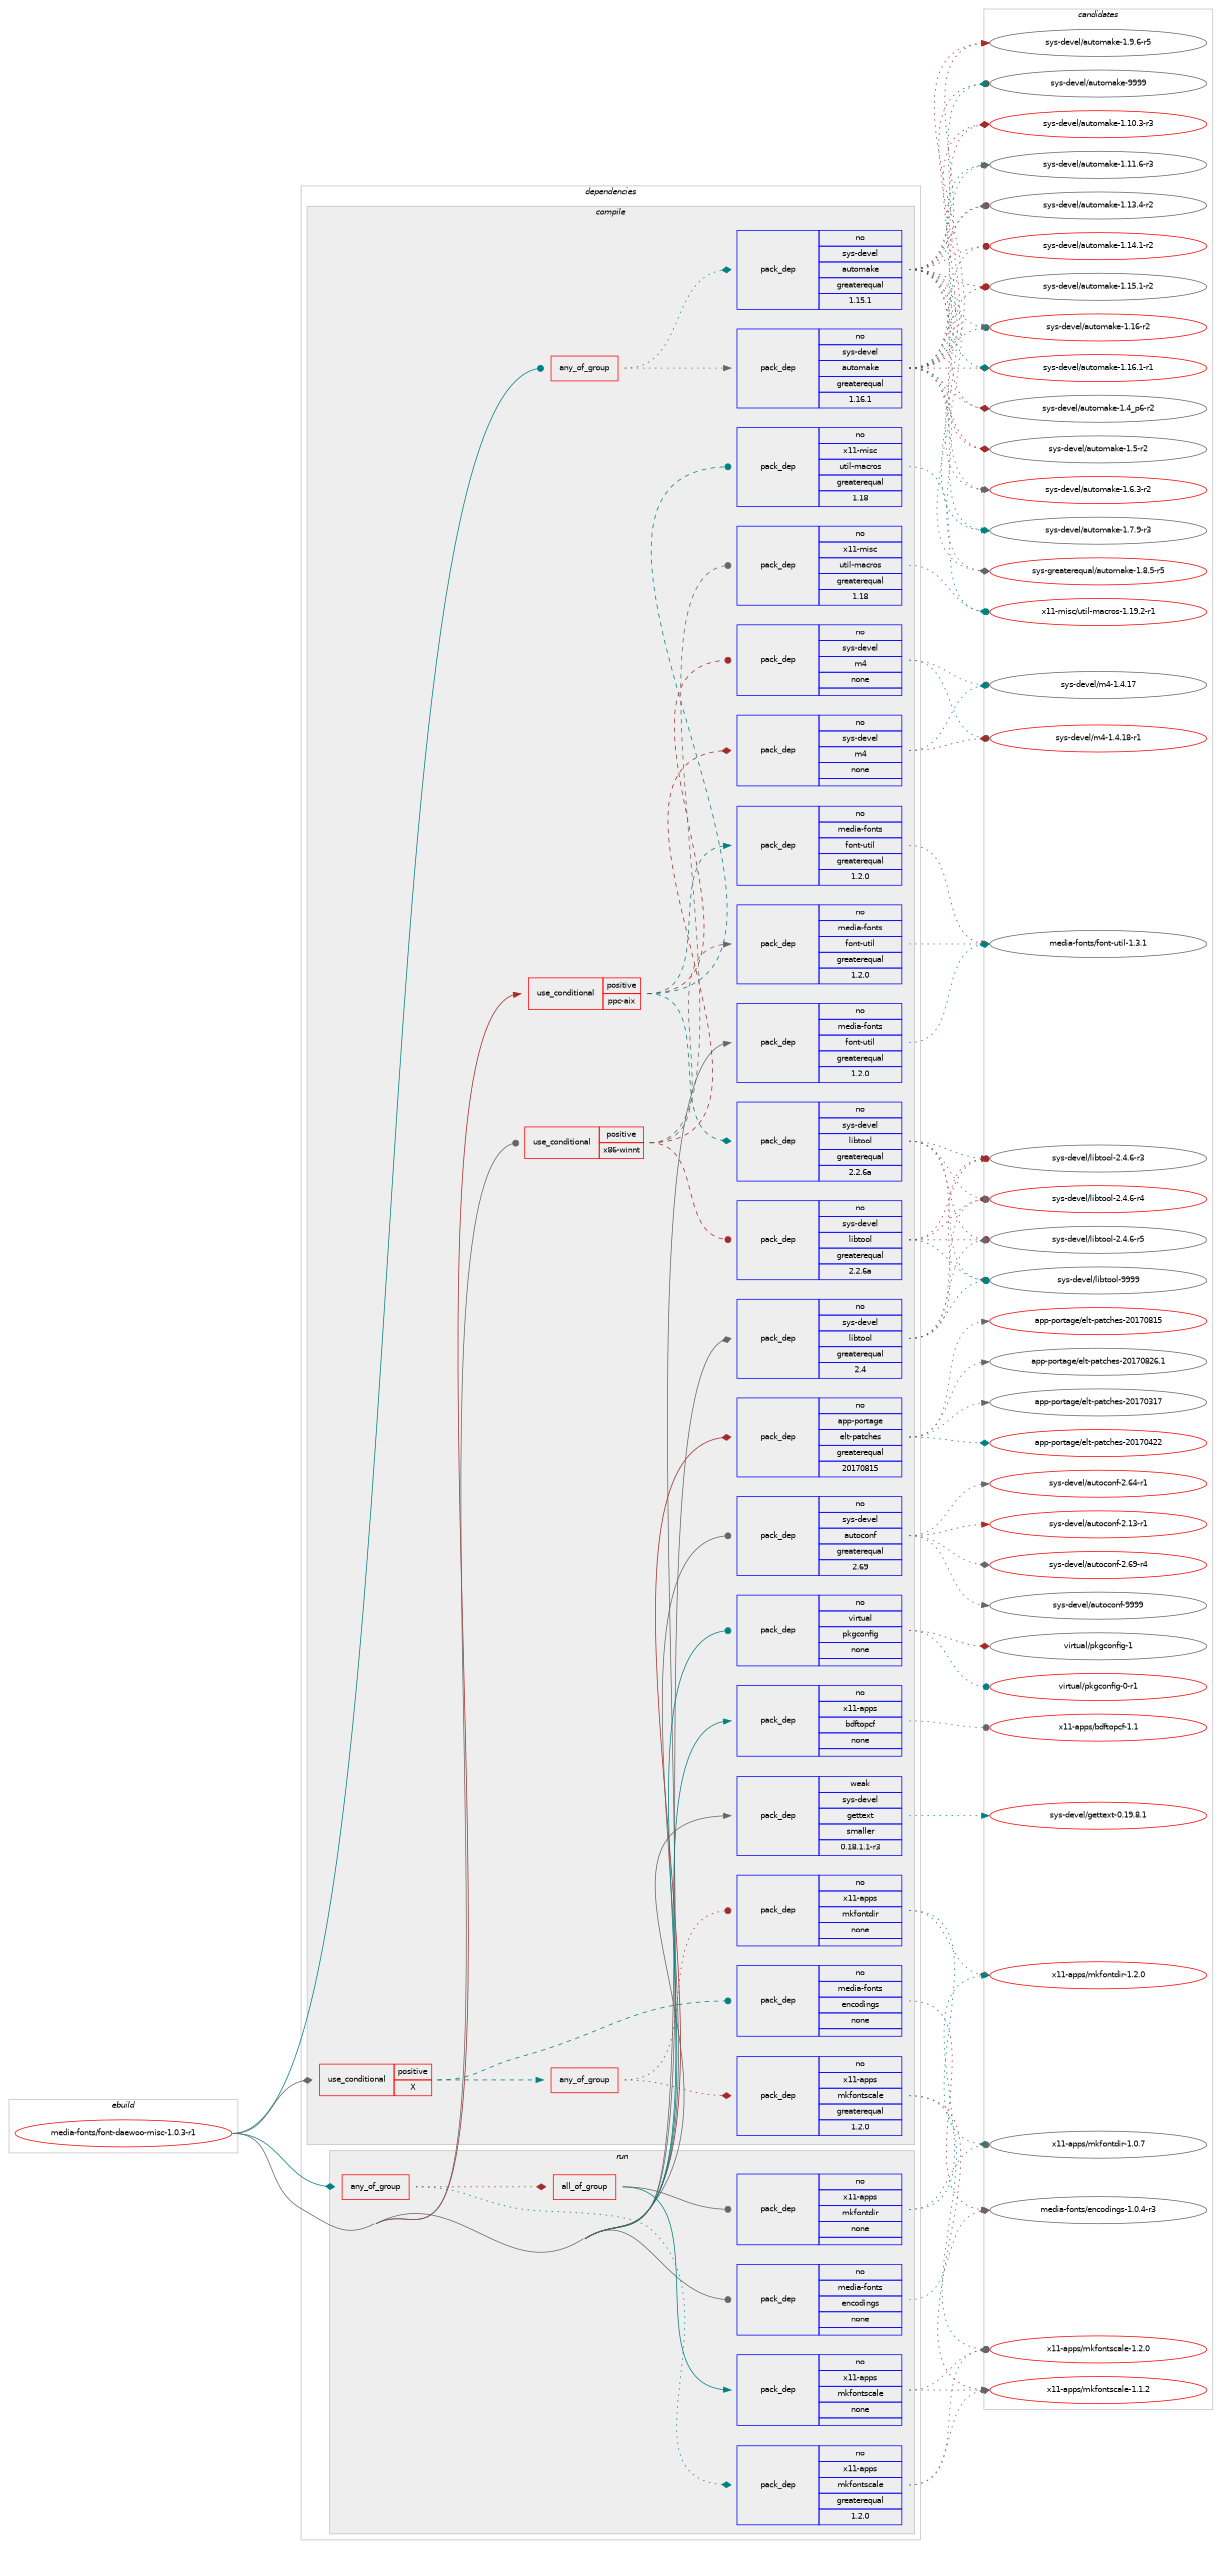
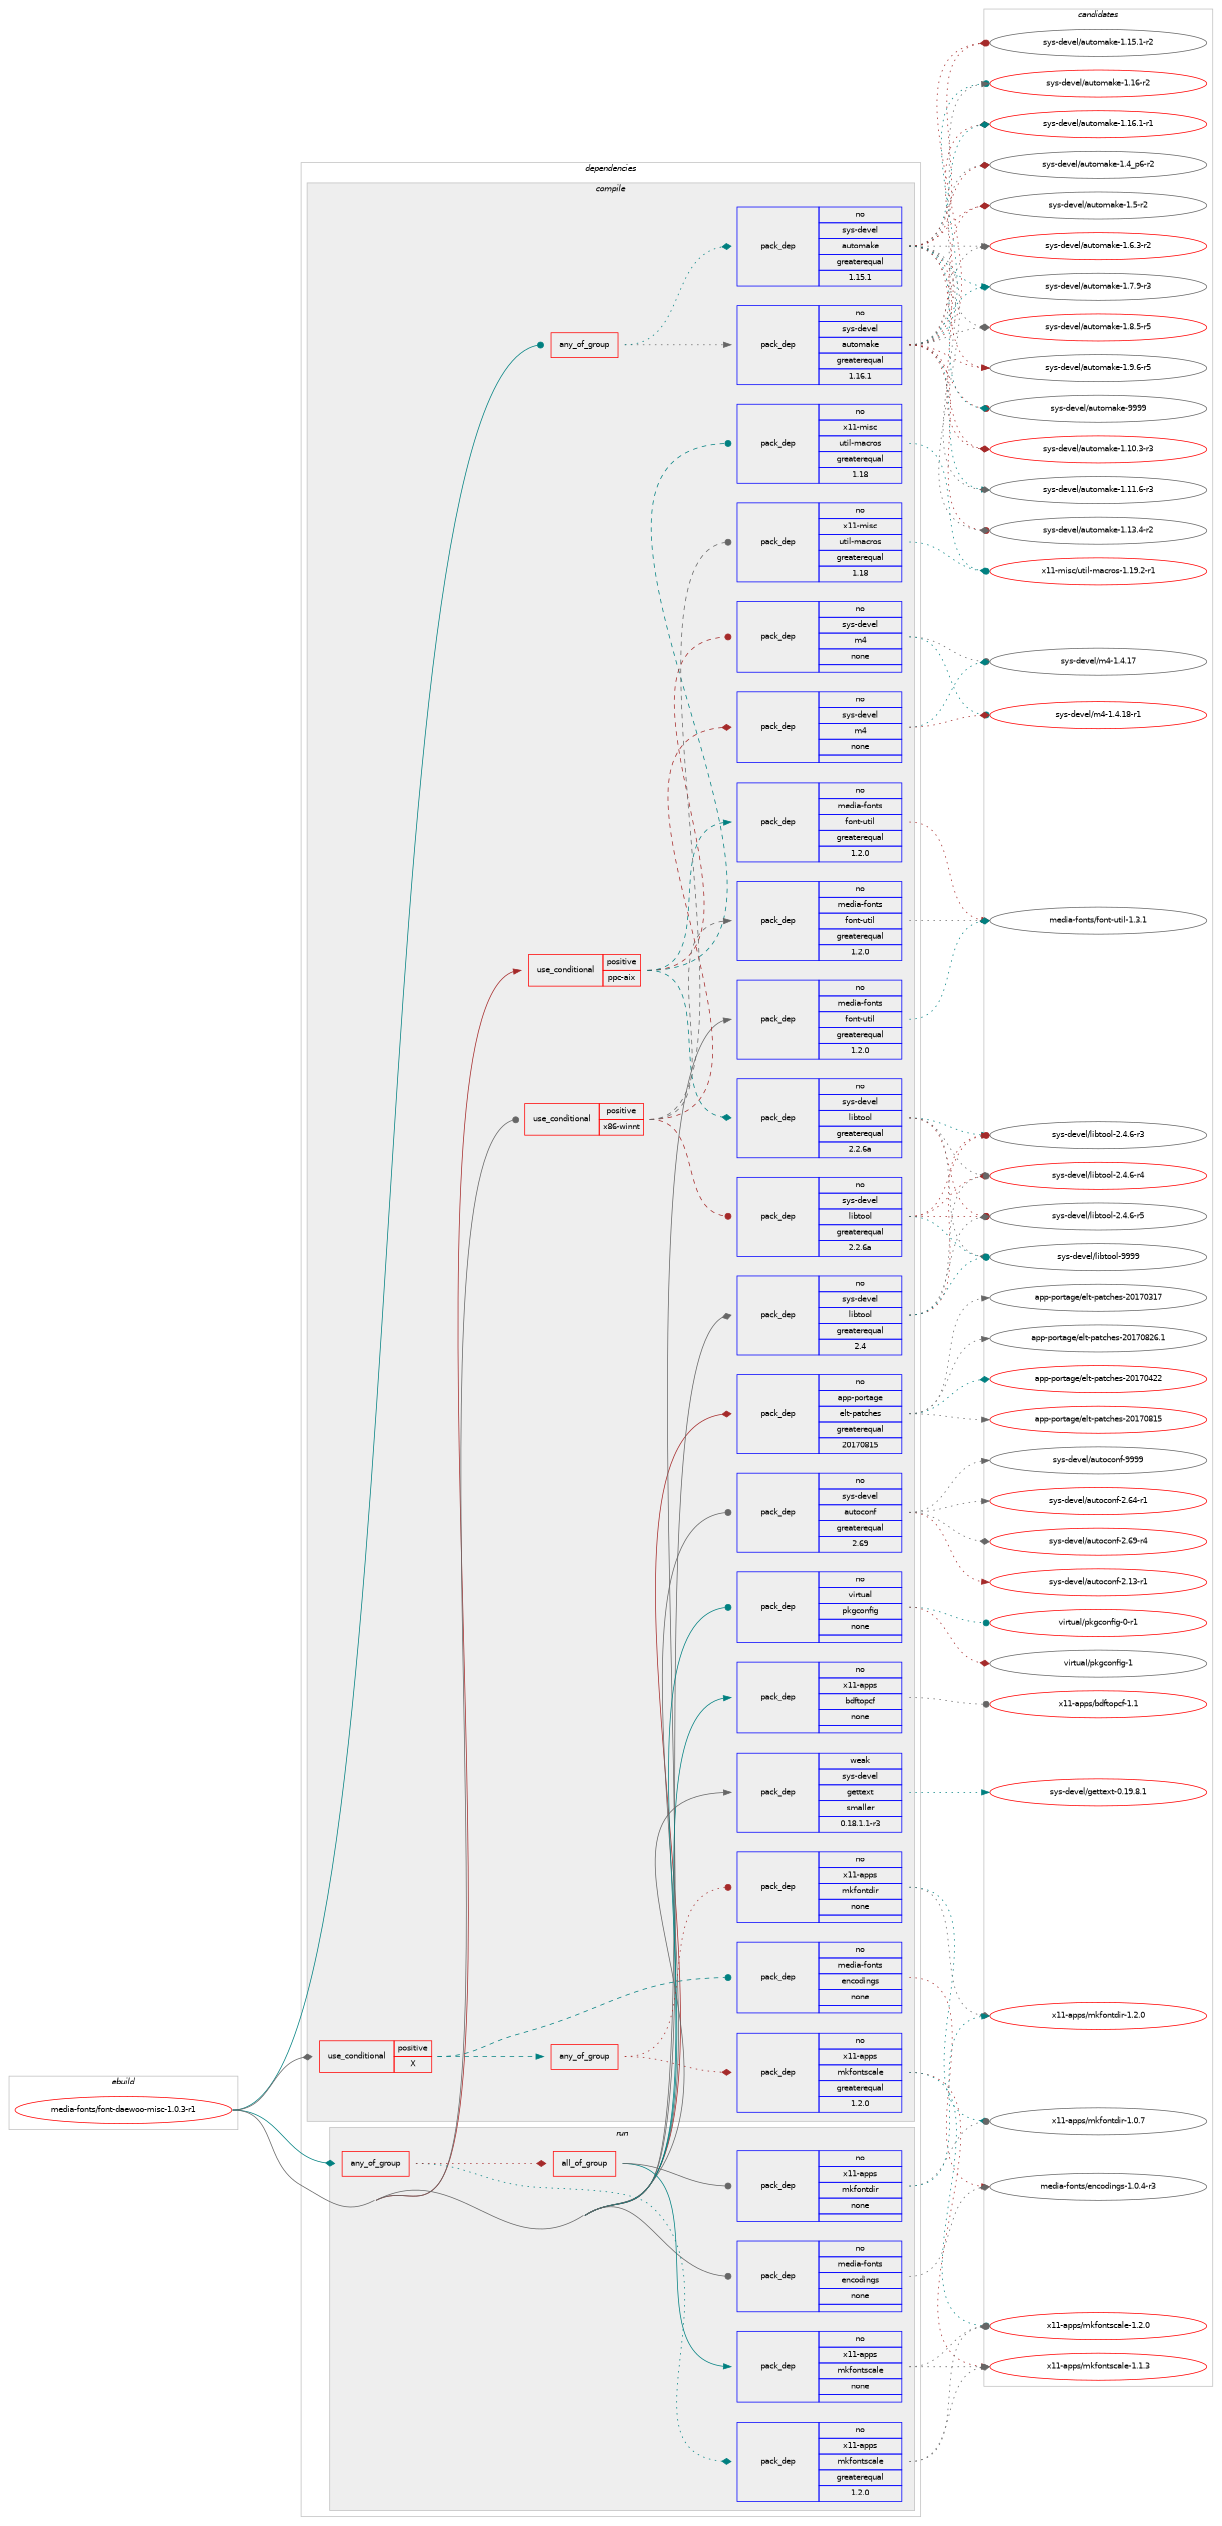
node "sys-devel/automake-1.14.1-r2": removed
node "sys-greaterequal/automake-1.8.5-r5": label "sys-greaterequal/automake-1.8.5-r5" -> "sys-devel/automake-1.8.5-r5"
node "x11-apps/mkfontscale-1.1.2": label "x11-apps/mkfontscale-1.1.2" -> "x11-apps/mkfontscale-1.1.3"
